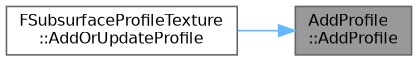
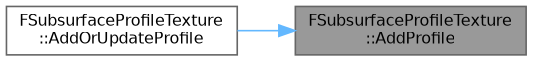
node "AddProfile ::AddProfile": label "AddProfile ::AddProfile" -> "FSubsurfaceProfileTexture ::AddProfile"
